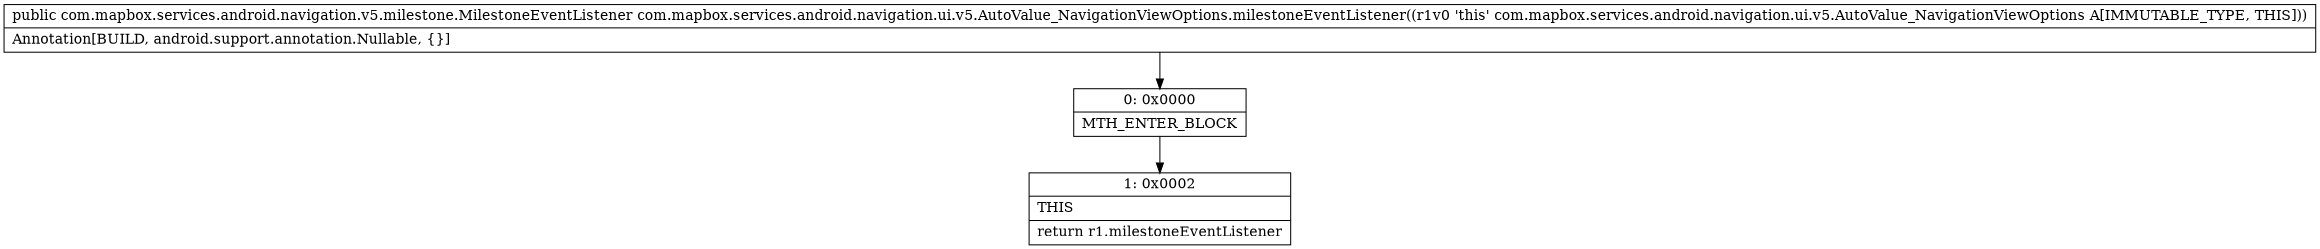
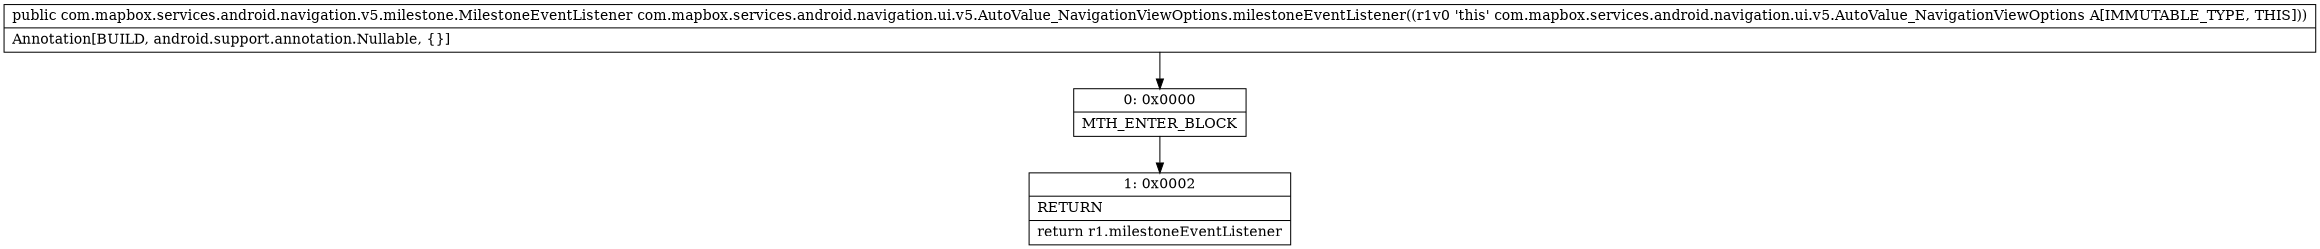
node "1: 0x0002": text "THIS" -> "RETURN"
